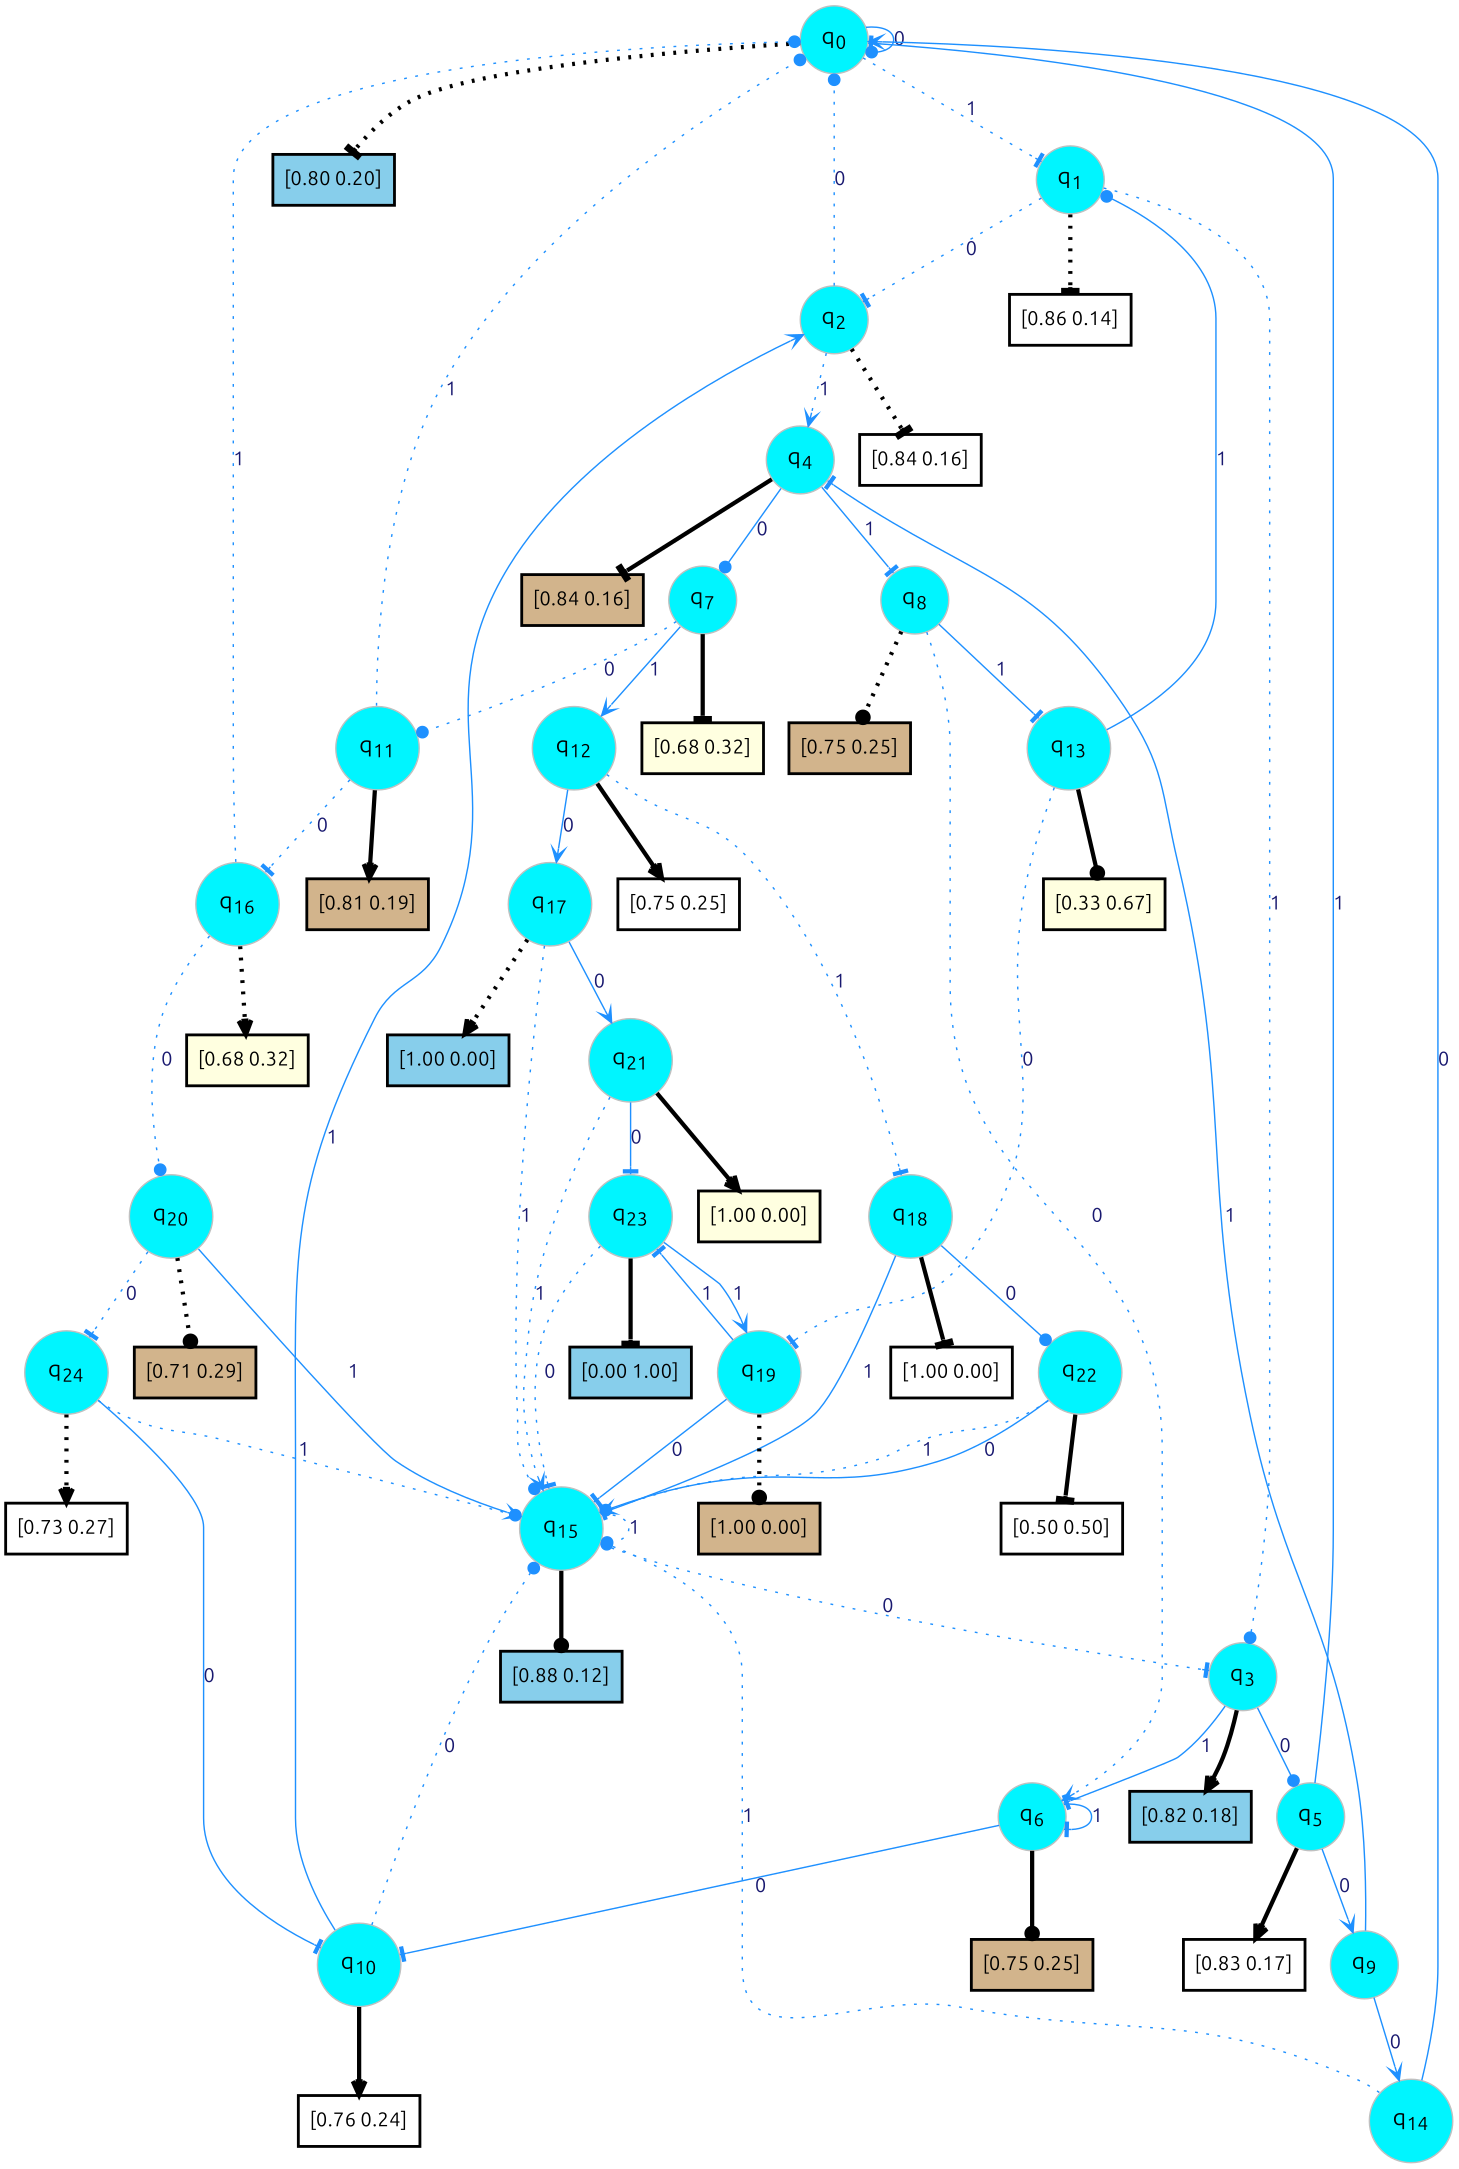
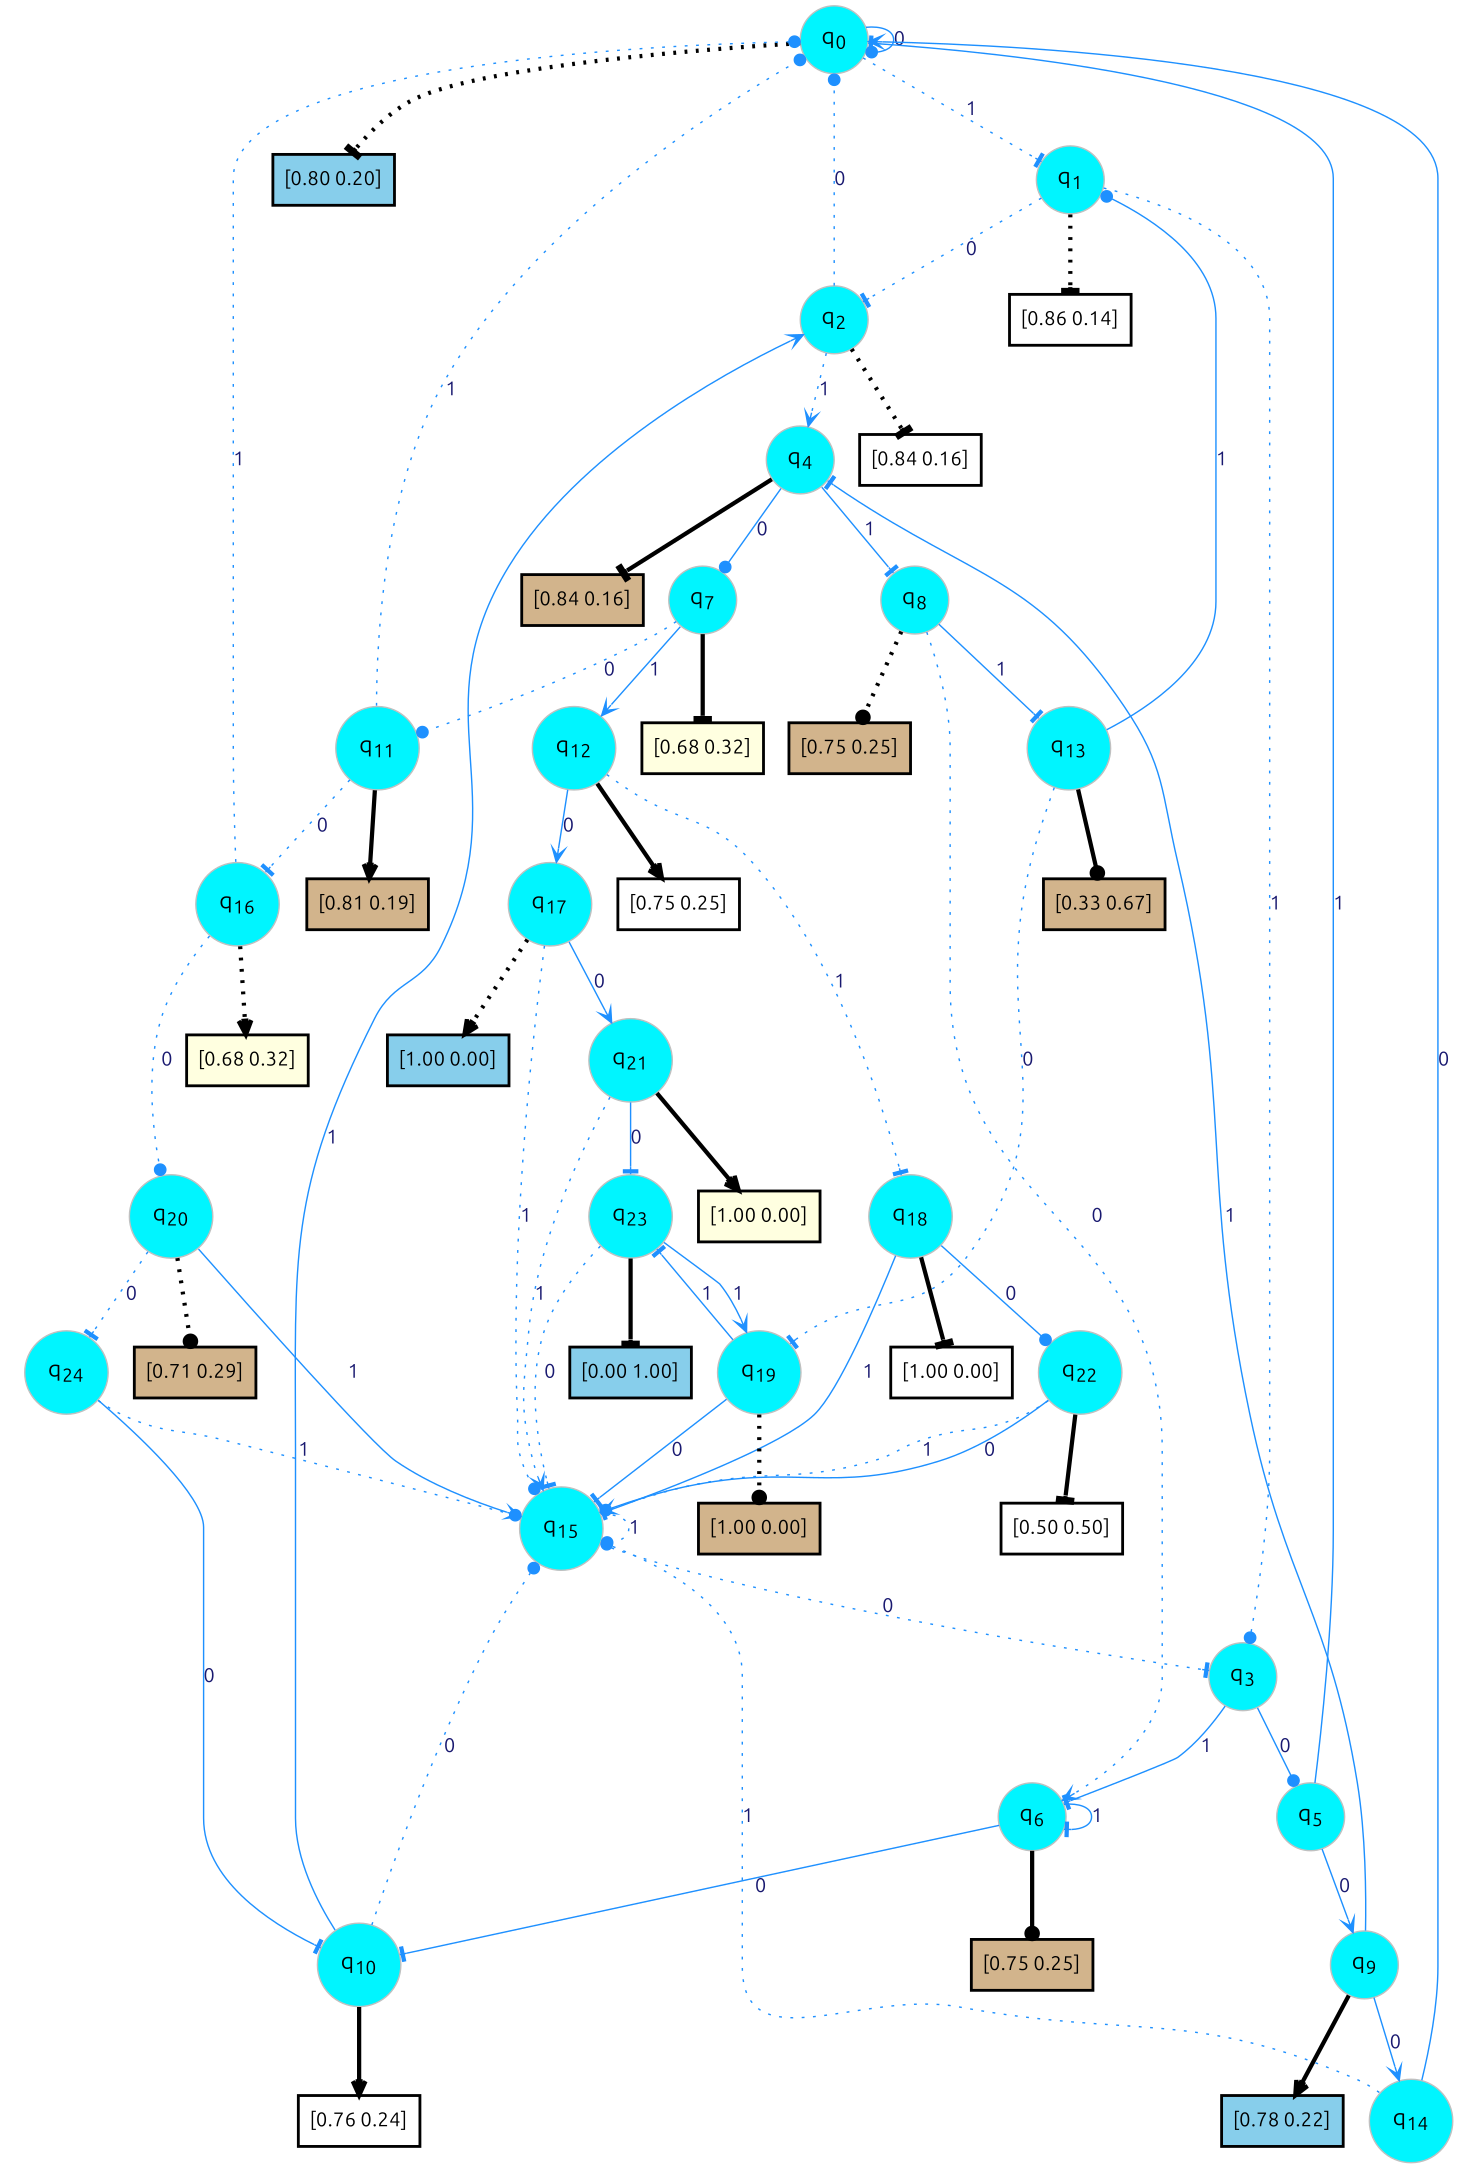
node "[0.33 0.67]": fillcolor lightyellow -> tan
node "[0.73 0.27]": removed
node "[0.88 0.12]": removed
node "[0.82 0.18]": removed
node "[0.83 0.17]": removed
node "[0.78 0.22]": added
